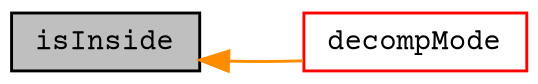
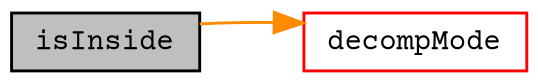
edge "decompMode" -> "isInside": reversed
